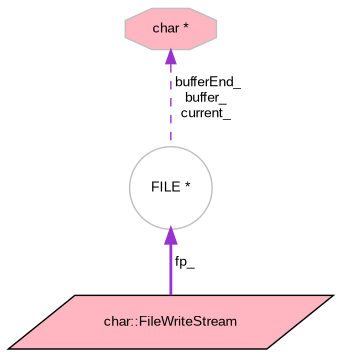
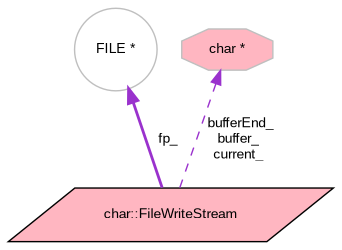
edge "FILE *" -> "char *": now "char::FileWriteStream" -> "char *"
